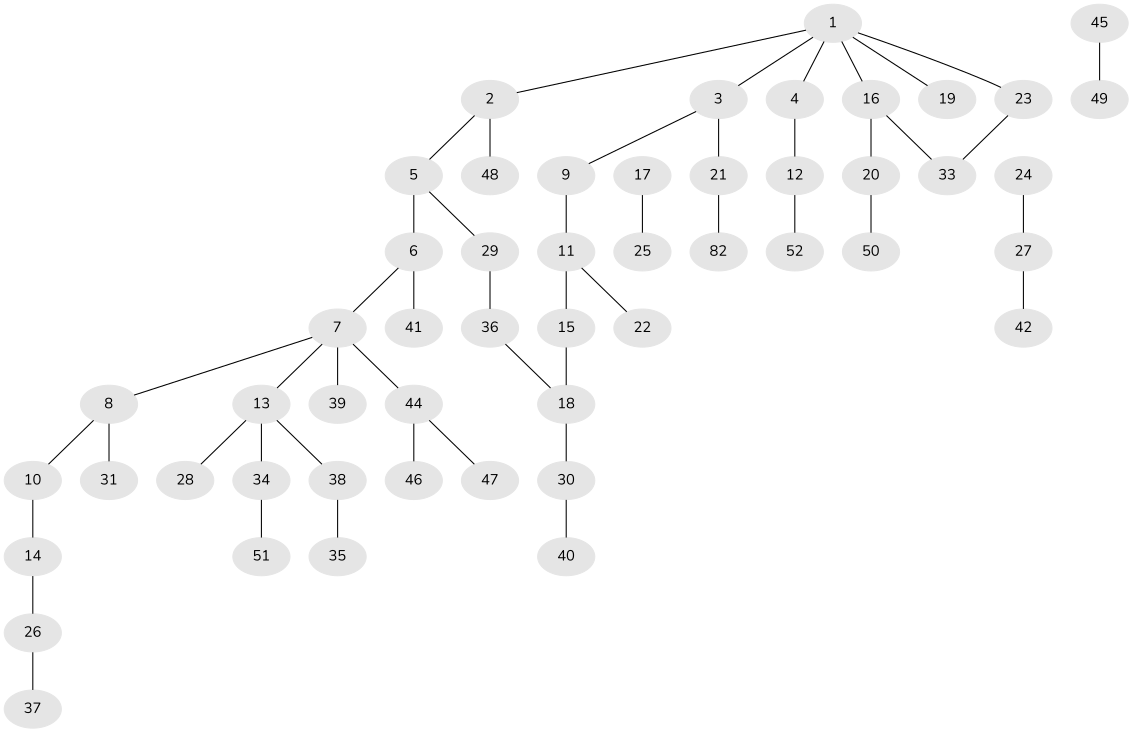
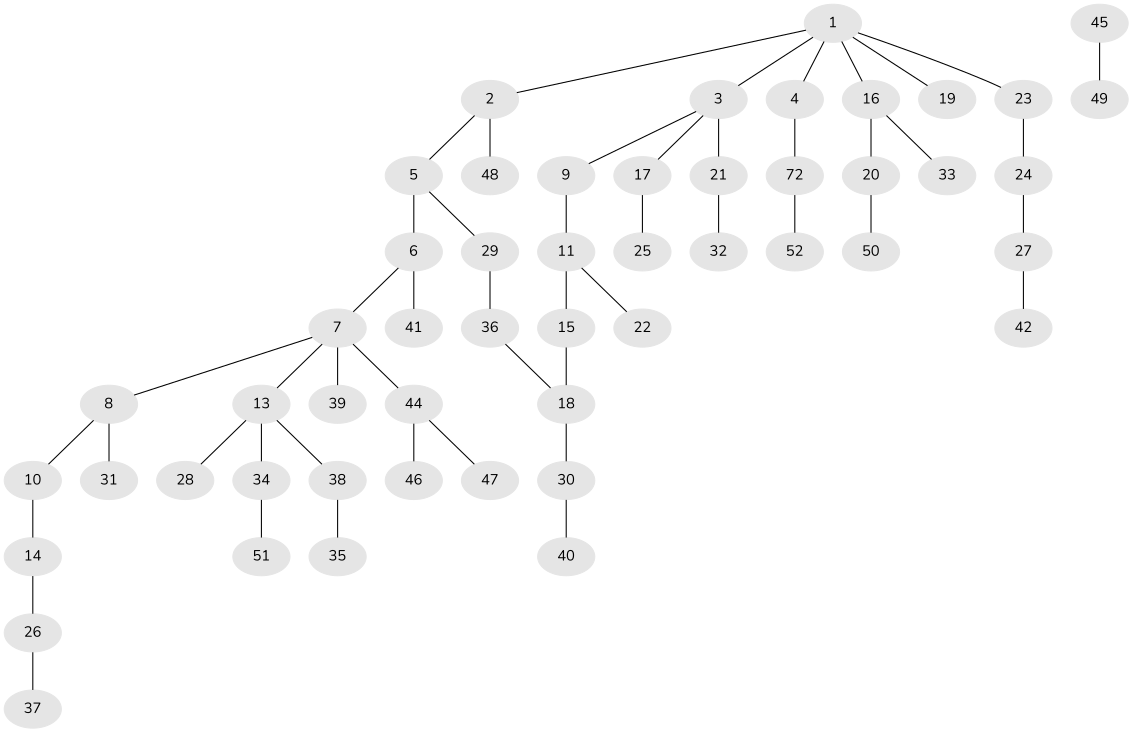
edge "3" -- "17": added
edge "23" -- "33": now "23" -- "24"
node "12": label "12" -> "72"
node "82": label "82" -> "32"
